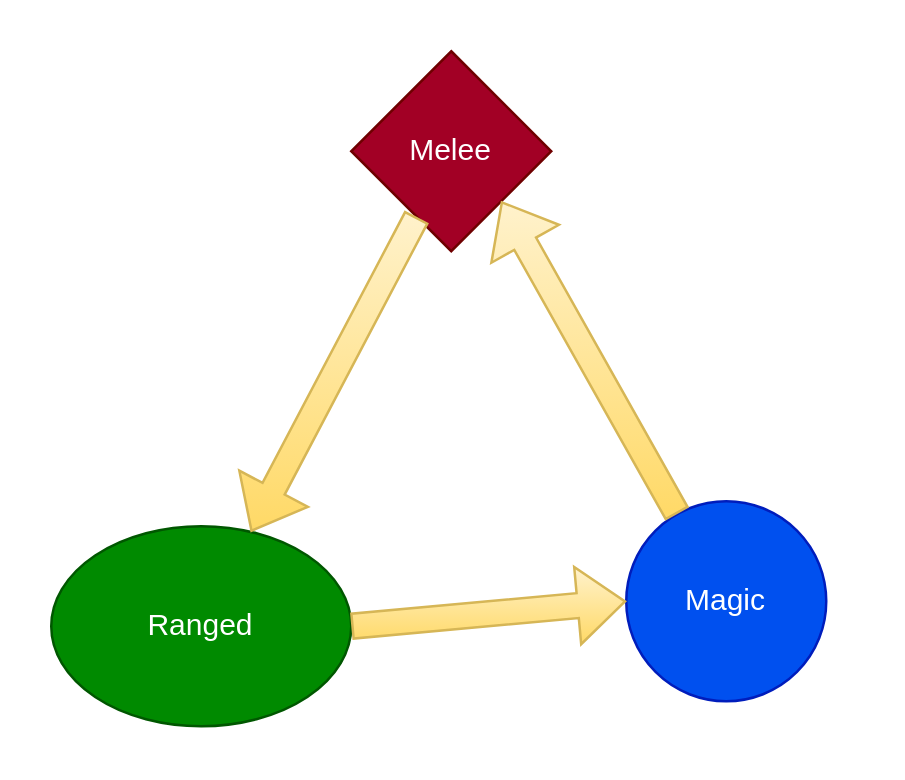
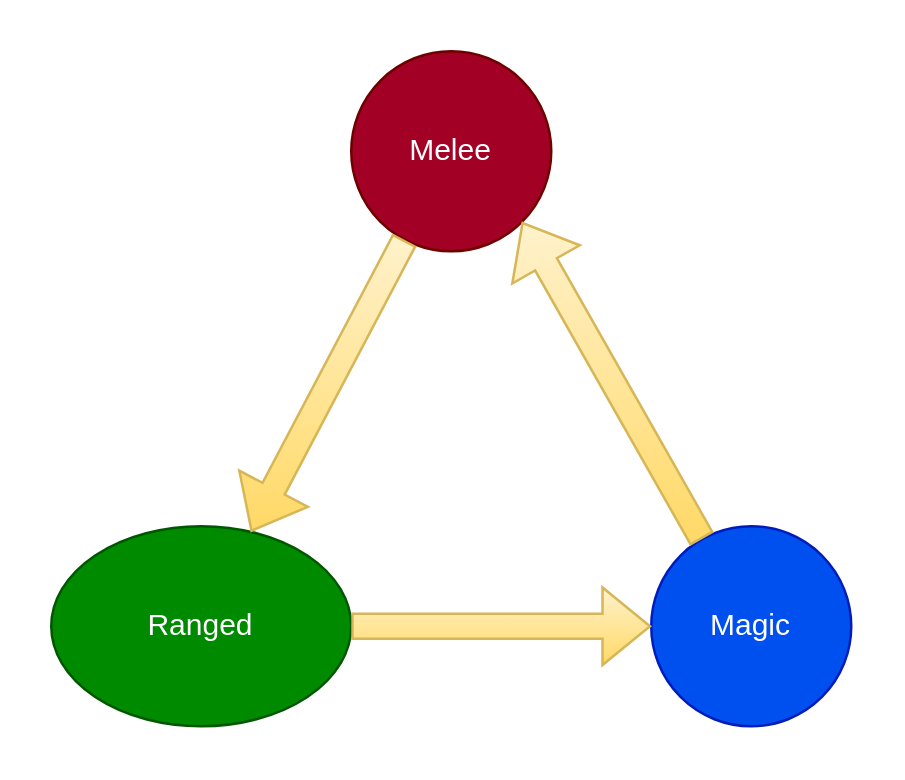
node "Melee": shape diamond -> ellipse
node "Magic": moved (726, 601) -> (751, 626)
